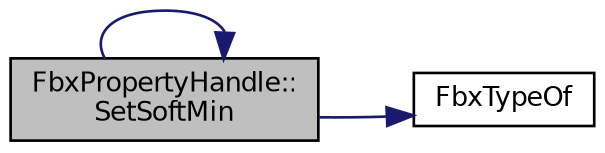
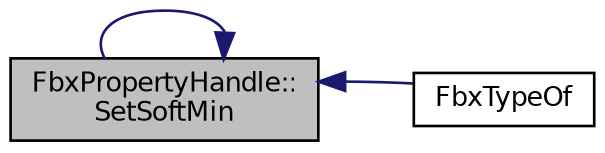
edge "FbxPropertyHandle:: SetSoftMin" -> "FbxTypeOf": reversed
